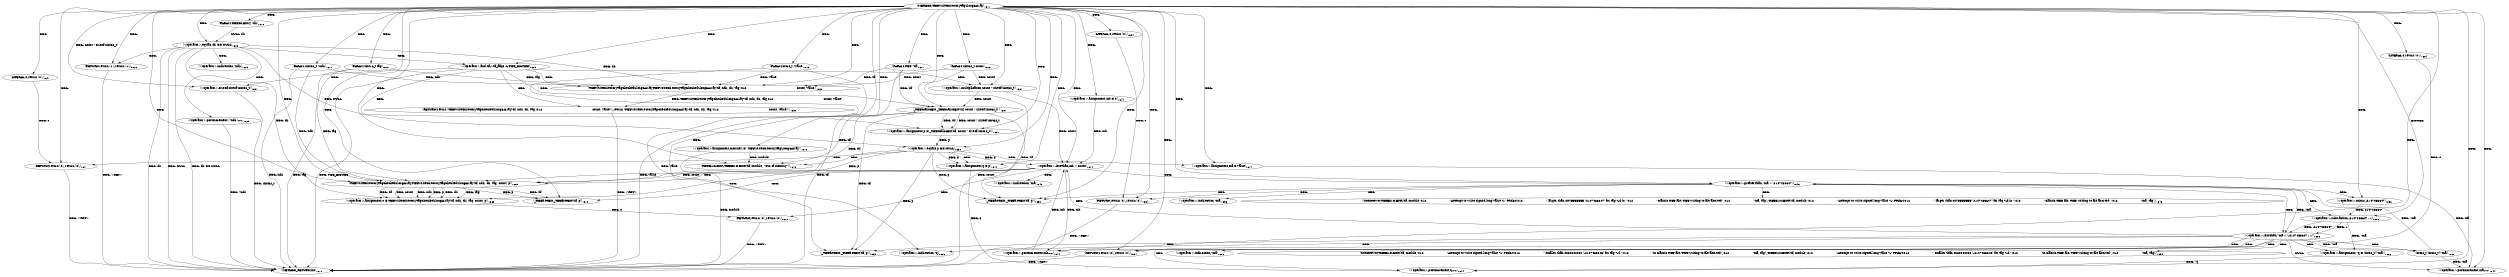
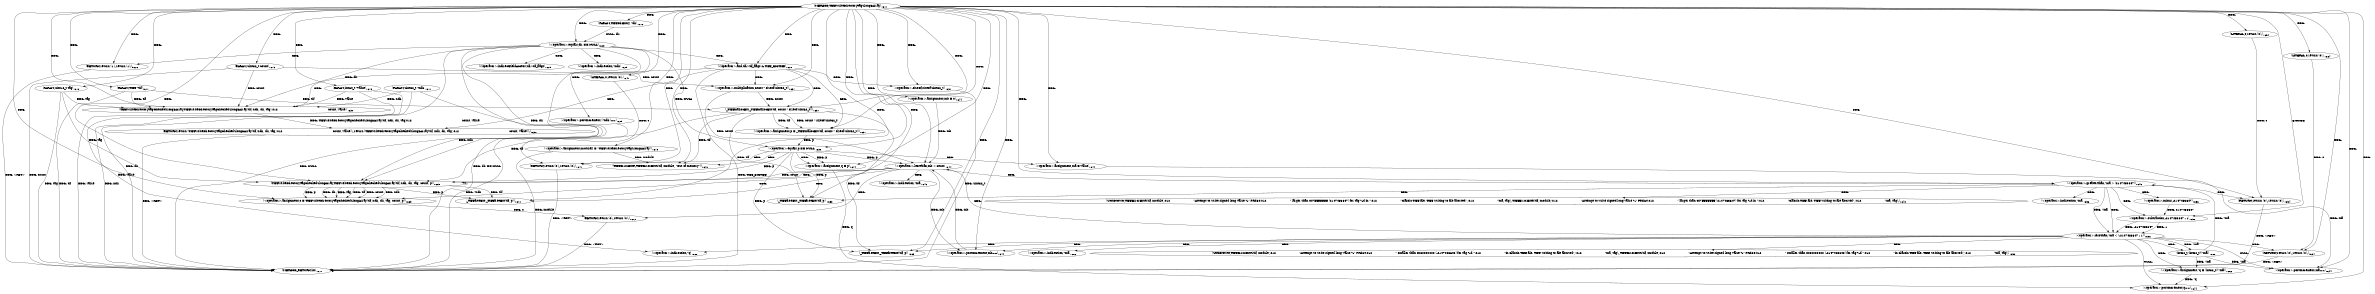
edge "(METHOD,TIFFWriteDirectoryTagSlong8Array)" -> "(PARAM,uint32_t *ndir)": removed, label "DDG:"
edge "(METHOD,TIFFWriteDirectoryTagSlong8Array)" -> "(<operator>.minus,-2147483647)": removed, label "DDG:"
edge "(METHOD,TIFFWriteDirectoryTagSlong8Array)" -> "(<operator>.sizeOf,sizeof(uint32_t))": label "DDG: count * sizeof(uint32_t)" -> "DDG: "
node "(<operator>.indirectFieldAccess,tif->tif_flags)": added
edge "(<operator>.subtraction,-2147483647 - 1)" -> "(<operator>.assignment,*q = (int32_t)(*ma))": now "(int32_t,(int32_t)(*ma))" -> "(<operator>.assignment,*q = (int32_t)(*ma))"
edge "(<operator>.lessThan,*ma < (-2147483647 - 1))" -> "(<operator>.postIncrement,q++)": label "CDG: " -> "NULL: "
